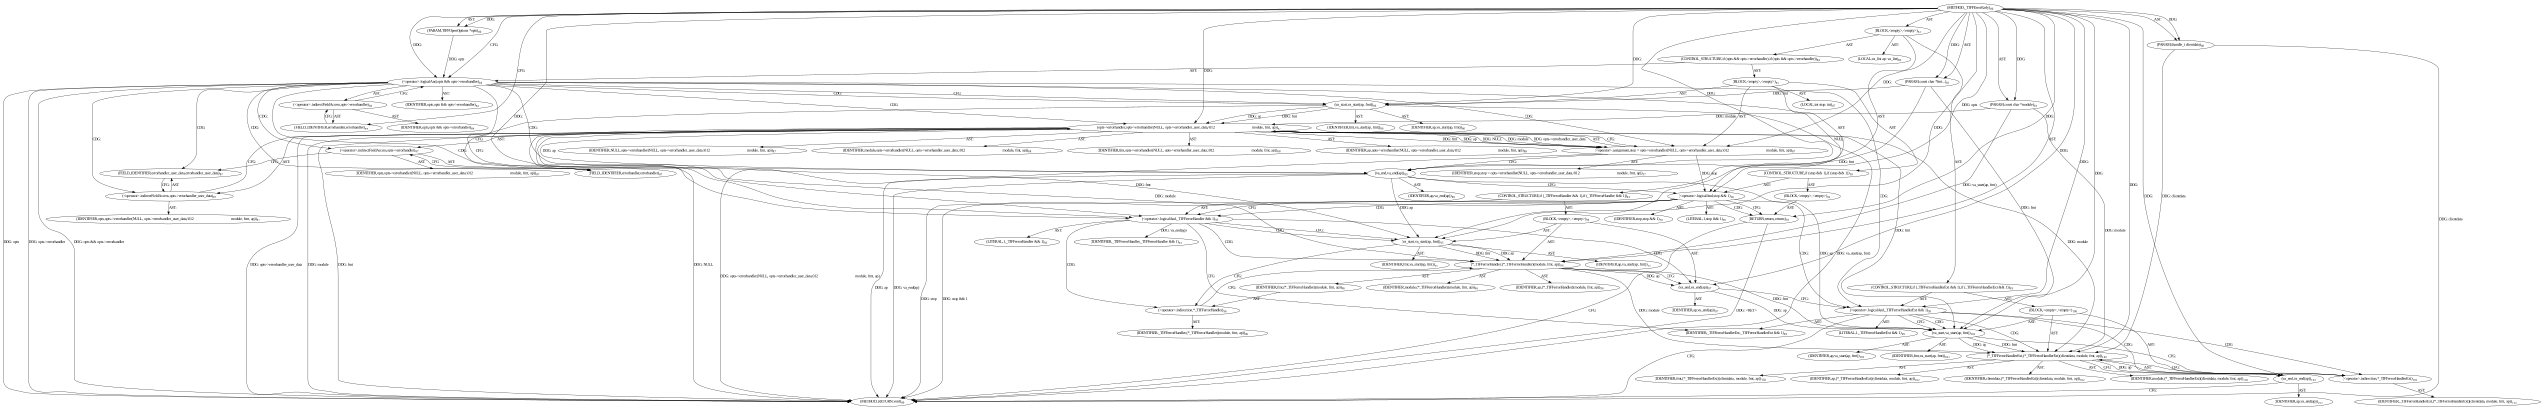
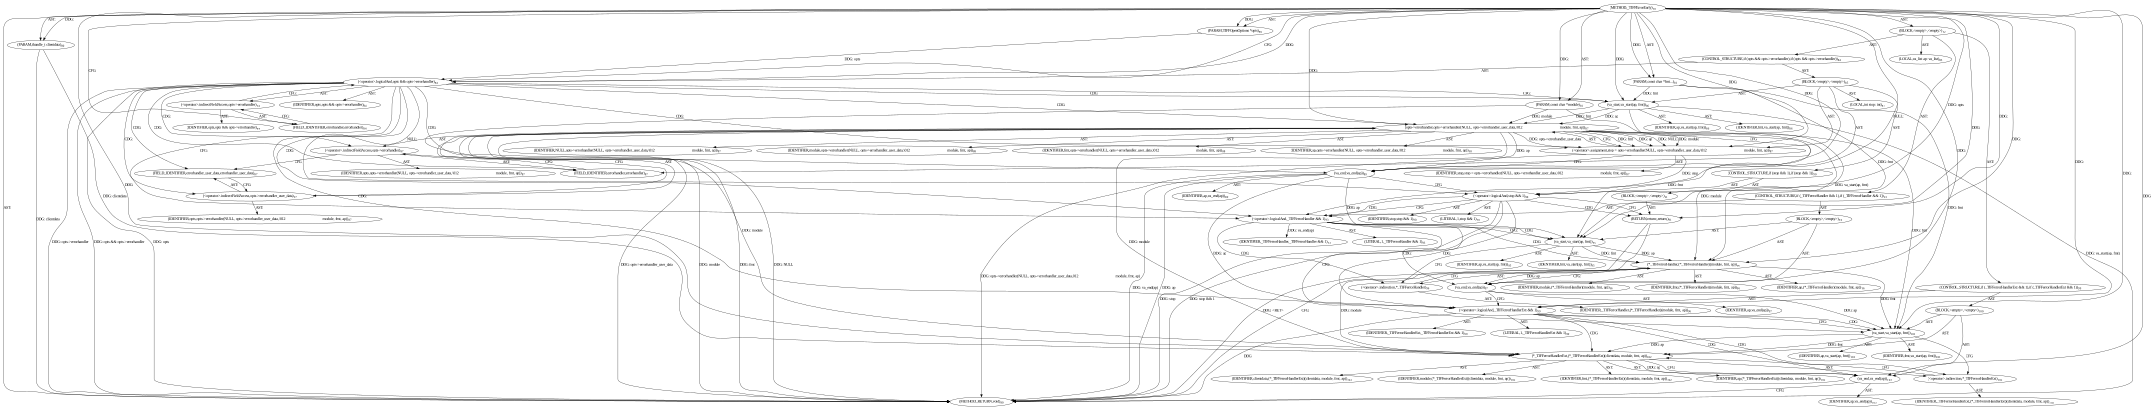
edge "(METHOD,_TIFFErrorEarly)" -> "(METHOD_RETURN,void)": added, label "AST:"
edge "(METHOD,_TIFFErrorEarly)" -> "(<operator>.logicalAnd,_TIFFerrorHandler && 1)": label "DDG: " -> "NULL: "
edge "(METHOD,_TIFFErrorEarly)" -> "(*_TIFFerrorHandler,(*_TIFFerrorHandler)(module, fmt, ap))": label "AST: " -> "DDG: "
edge "(IDENTIFIER,fmt,(*_TIFFerrorHandler)(module, fmt, ap))" -> "(<operator>.indirection,*_TIFFerrorHandler)": now "(*_TIFFerrorHandler,(*_TIFFerrorHandler)(module, fmt, ap))" -> "(<operator>.indirection,*_TIFFerrorHandler)"
edge "(<operator>.logicalAnd,_TIFFerrorHandler && 1)" -> "(IDENTIFIER,_TIFFerrorHandlerExt,_TIFFerrorHandlerExt && 1)": now "(<operator>.logicalAnd,_TIFFerrorHandler && 1)" -> "(<operator>.logicalAnd,_TIFFerrorHandlerExt && 1)"
edge "(<operator>.logicalAnd,_TIFFerrorHandlerExt && 1)" -> "(METHOD_RETURN,void)": label "CFG: " -> "DDG: "
